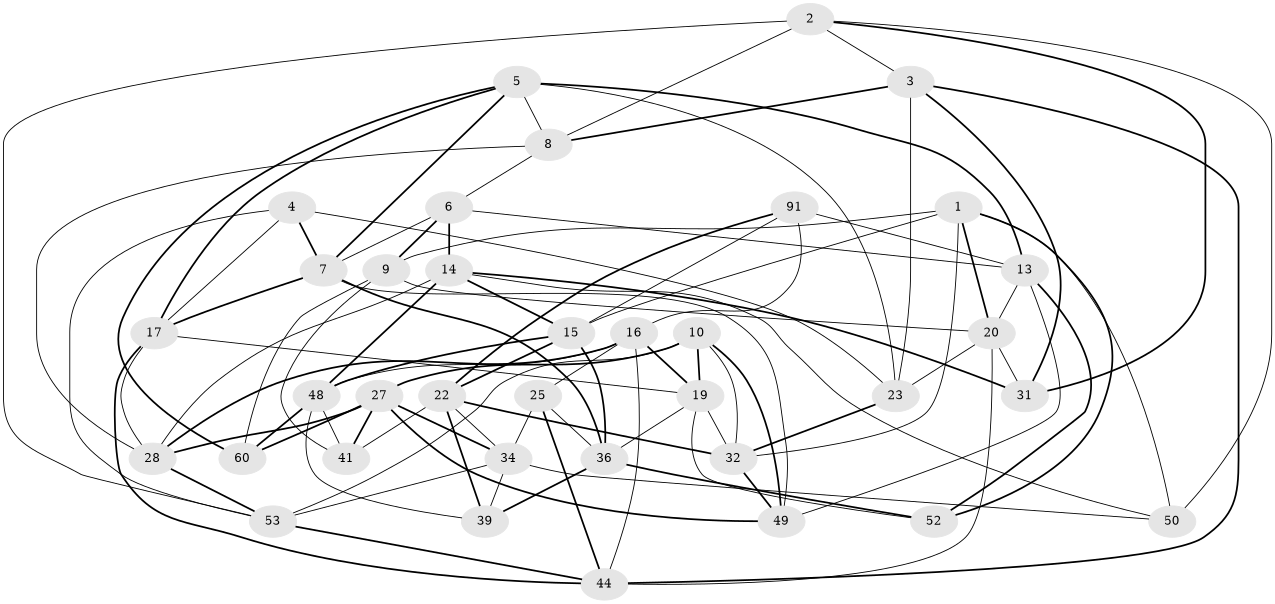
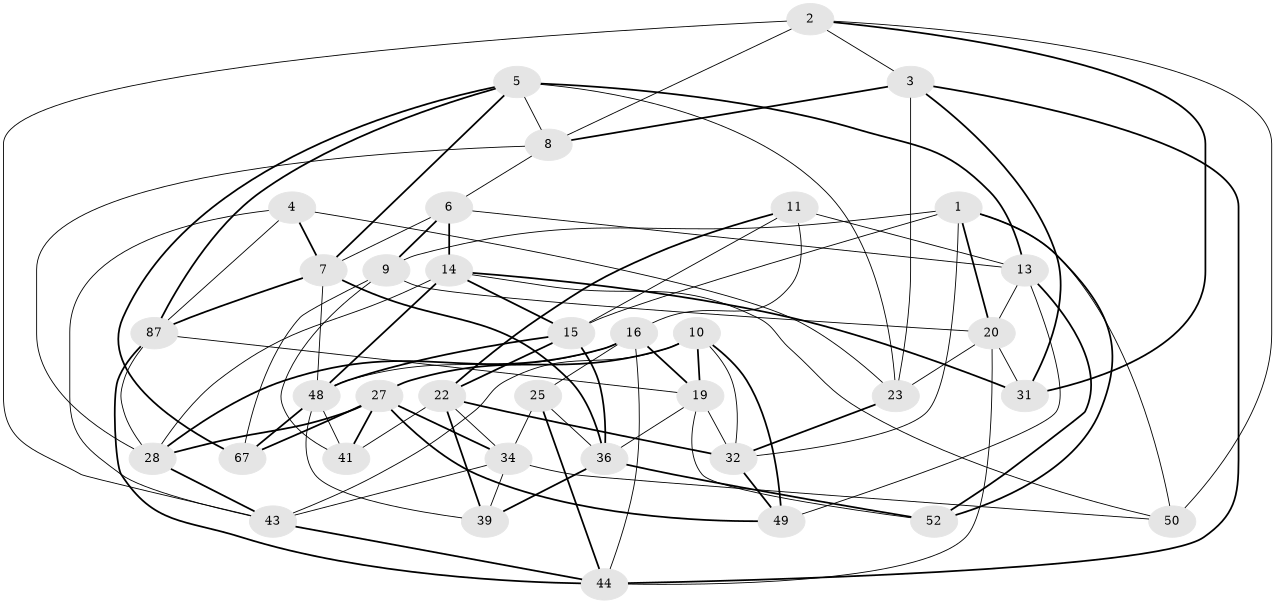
node "91": label "91" -> "11"
edge "7" -- "49": now "7" -- "48"
node "17": label "17" -> "87"
node "60": label "60" -> "67"
node "53": label "53" -> "43"
